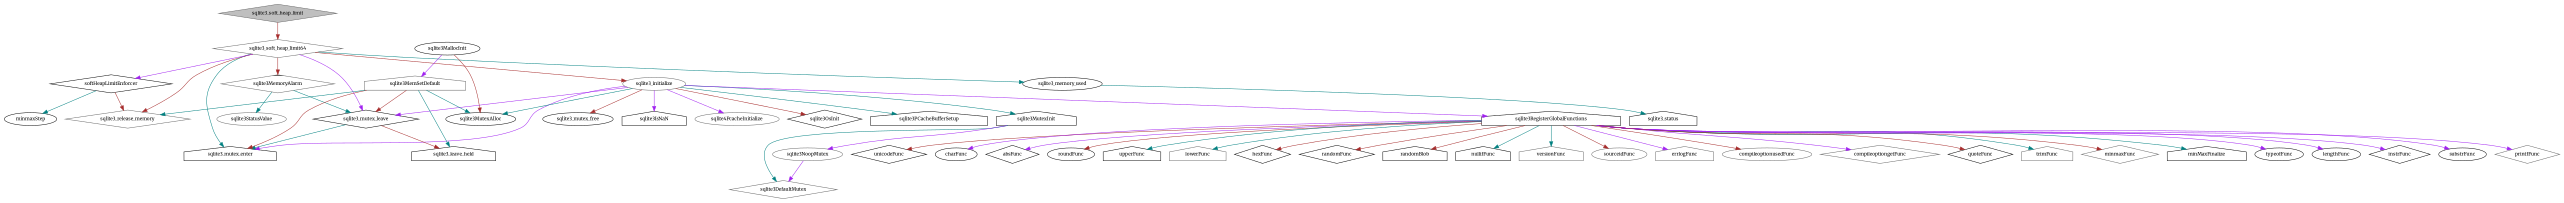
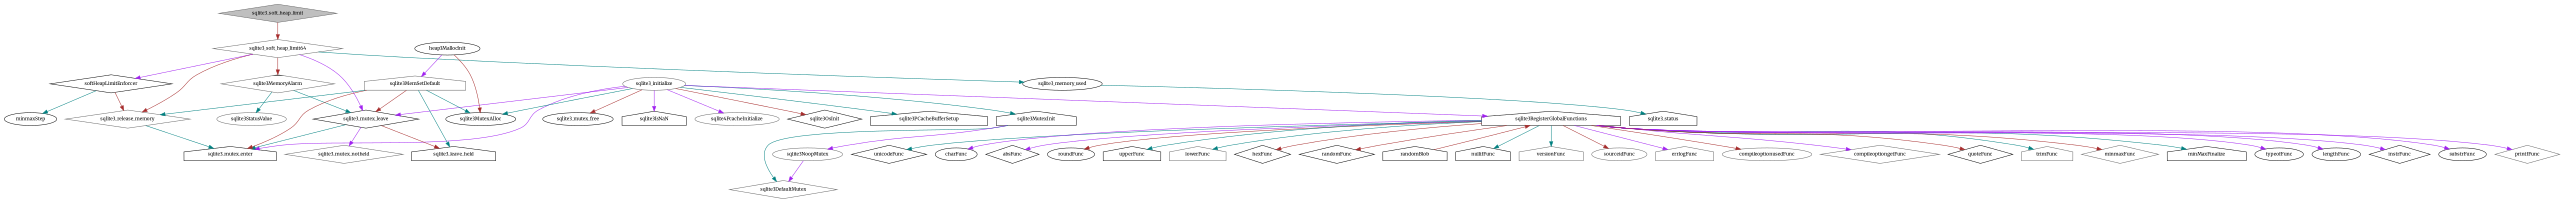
node "sqlite3MallocInit": label "sqlite3MallocInit" -> "heap3MallocInit"
edge "sqlite3_soft_heap_limit64" -> "sqlite3_initialize": removed
edge "sqlite3_soft_heap_limit64" -> "sqlite3_mutex_enter": now "sqlite3_release_memory" -> "sqlite3_mutex_enter"
edge "sqlite3RegisterGlobalFunctions" -> "unicodeFunc": color brown -> teal
edge "sqlite3RegisterGlobalFunctions" -> "randomBlob": reversed
node "sqlite3_mutex_notheld": added
